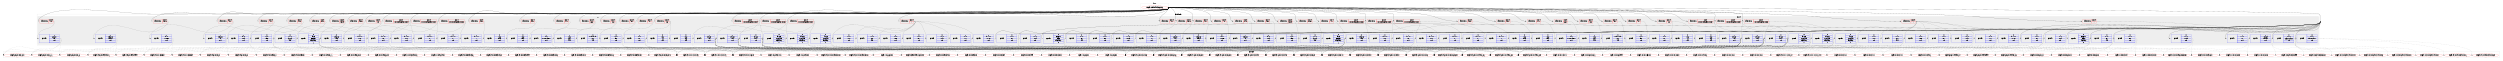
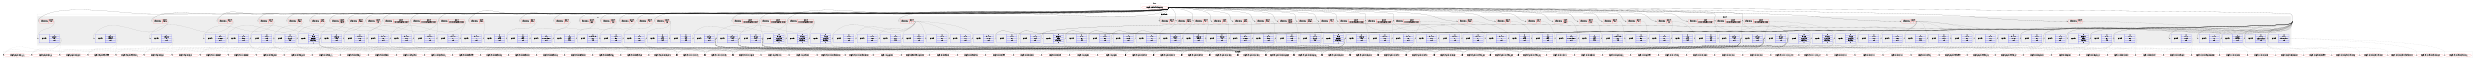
node "portage://x11-misc/shared-mime-info-1.10-r1": label "portage://x11-misc/shared-mime-info-1.10-r1" -> "portage://x11-misc/shared-mime-opengl-1.10-r1"
node "portage://x11-misc/shared-mime-info-2.0-r2": removed
